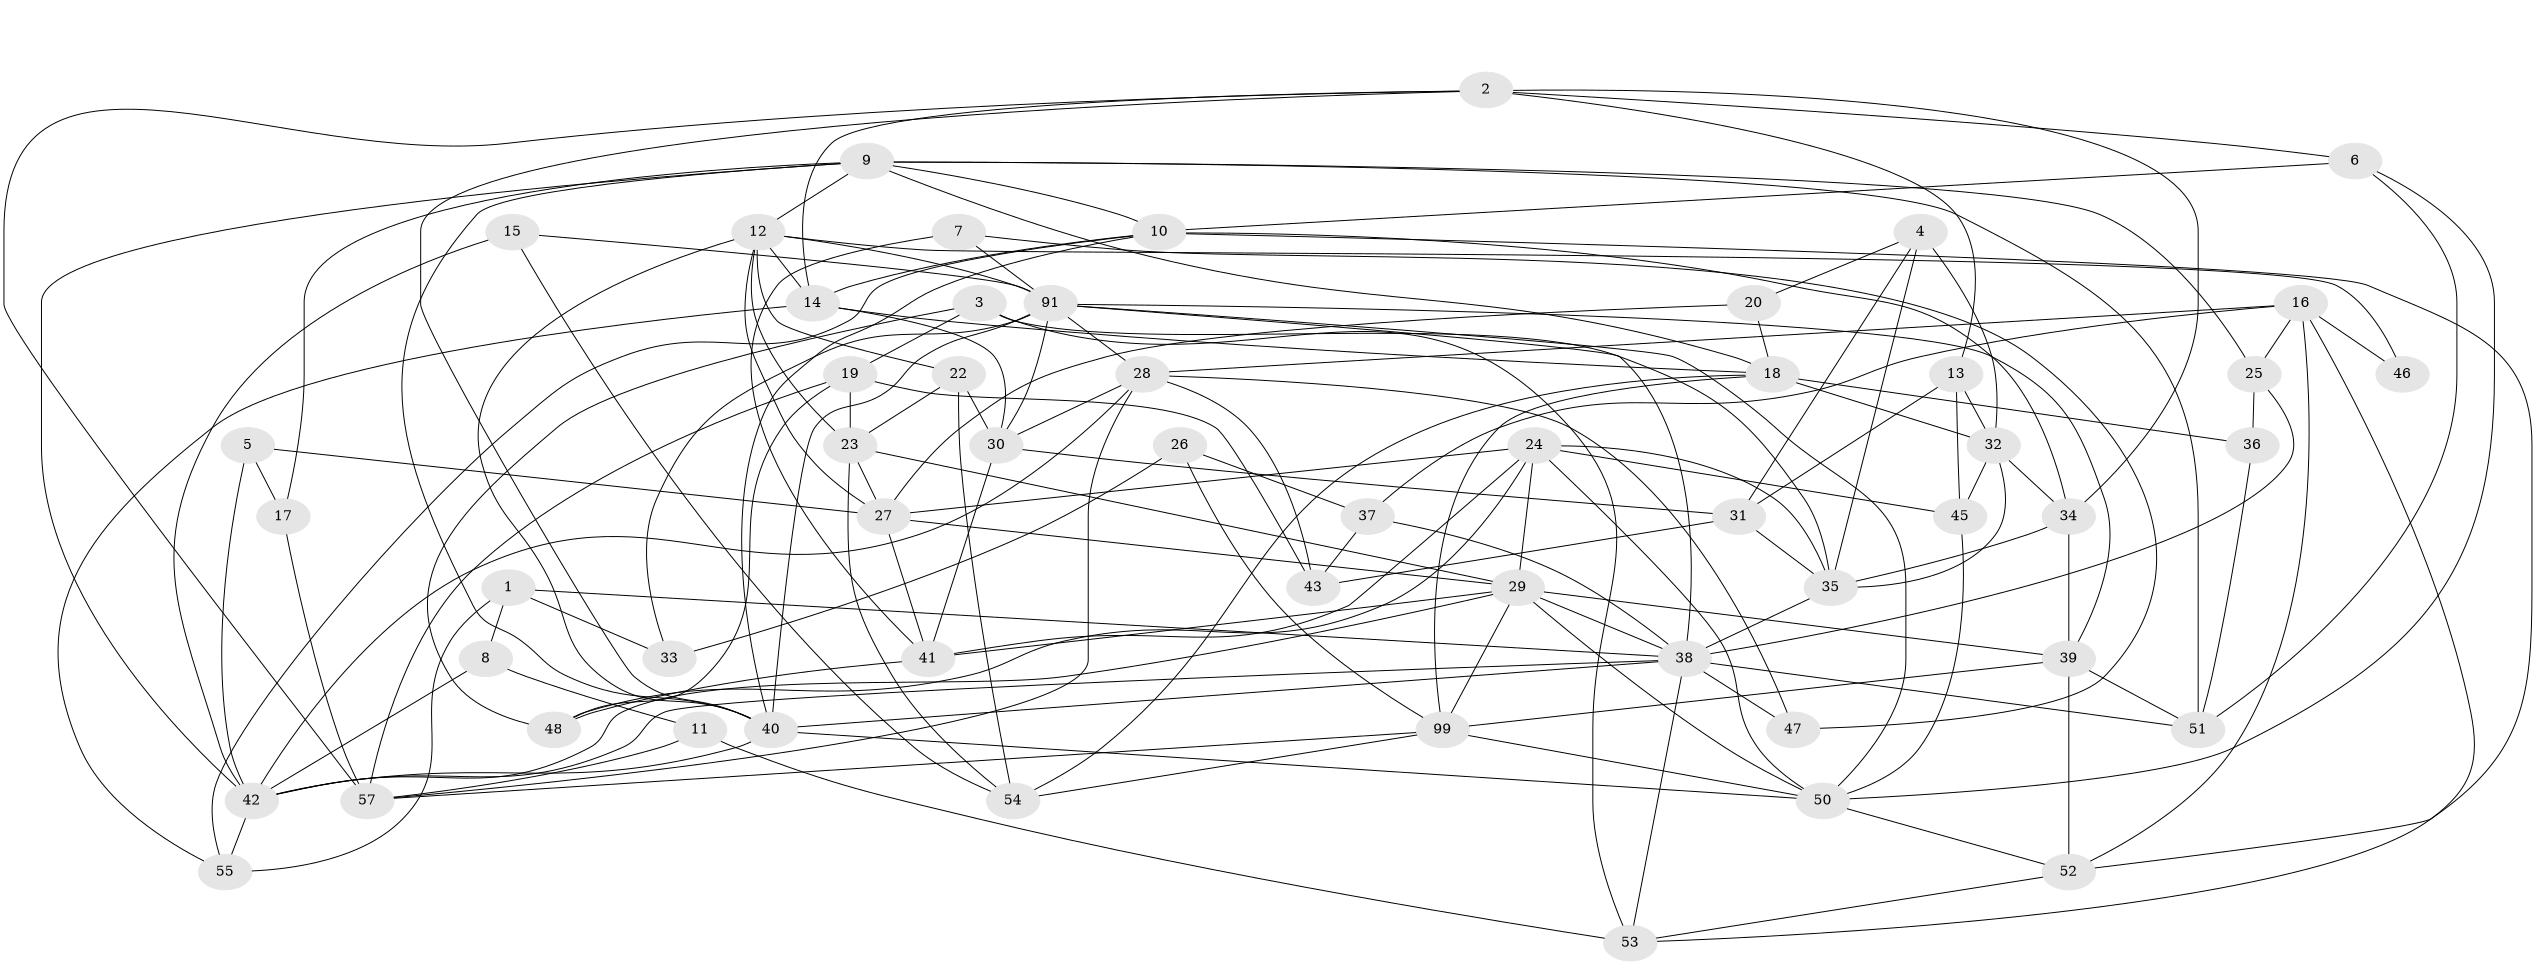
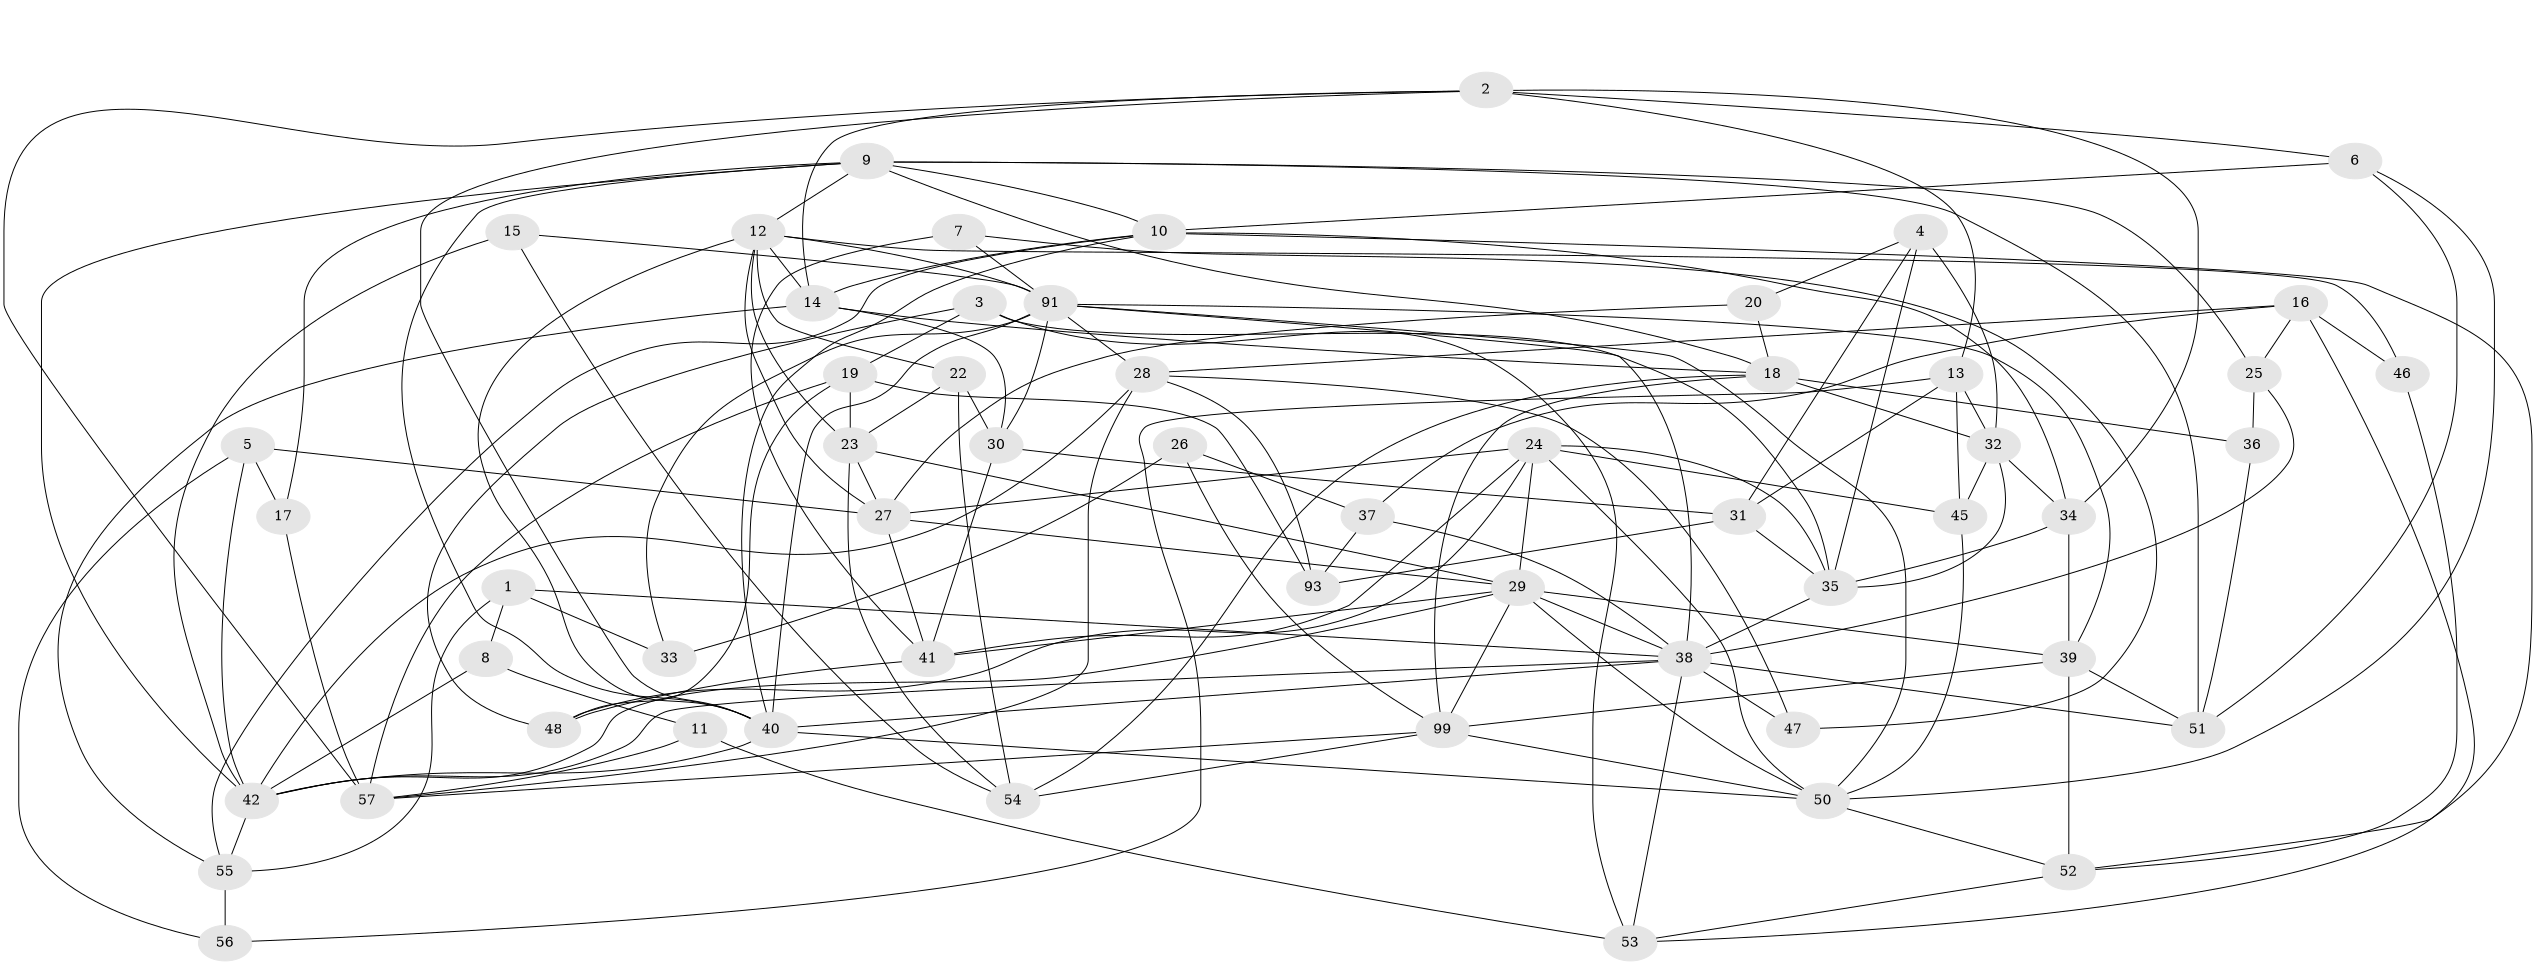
edge "28" -- "30": removed
node "43": label "43" -> "93"
edge "16" -- "52": now "46" -- "52"
node "56": added
